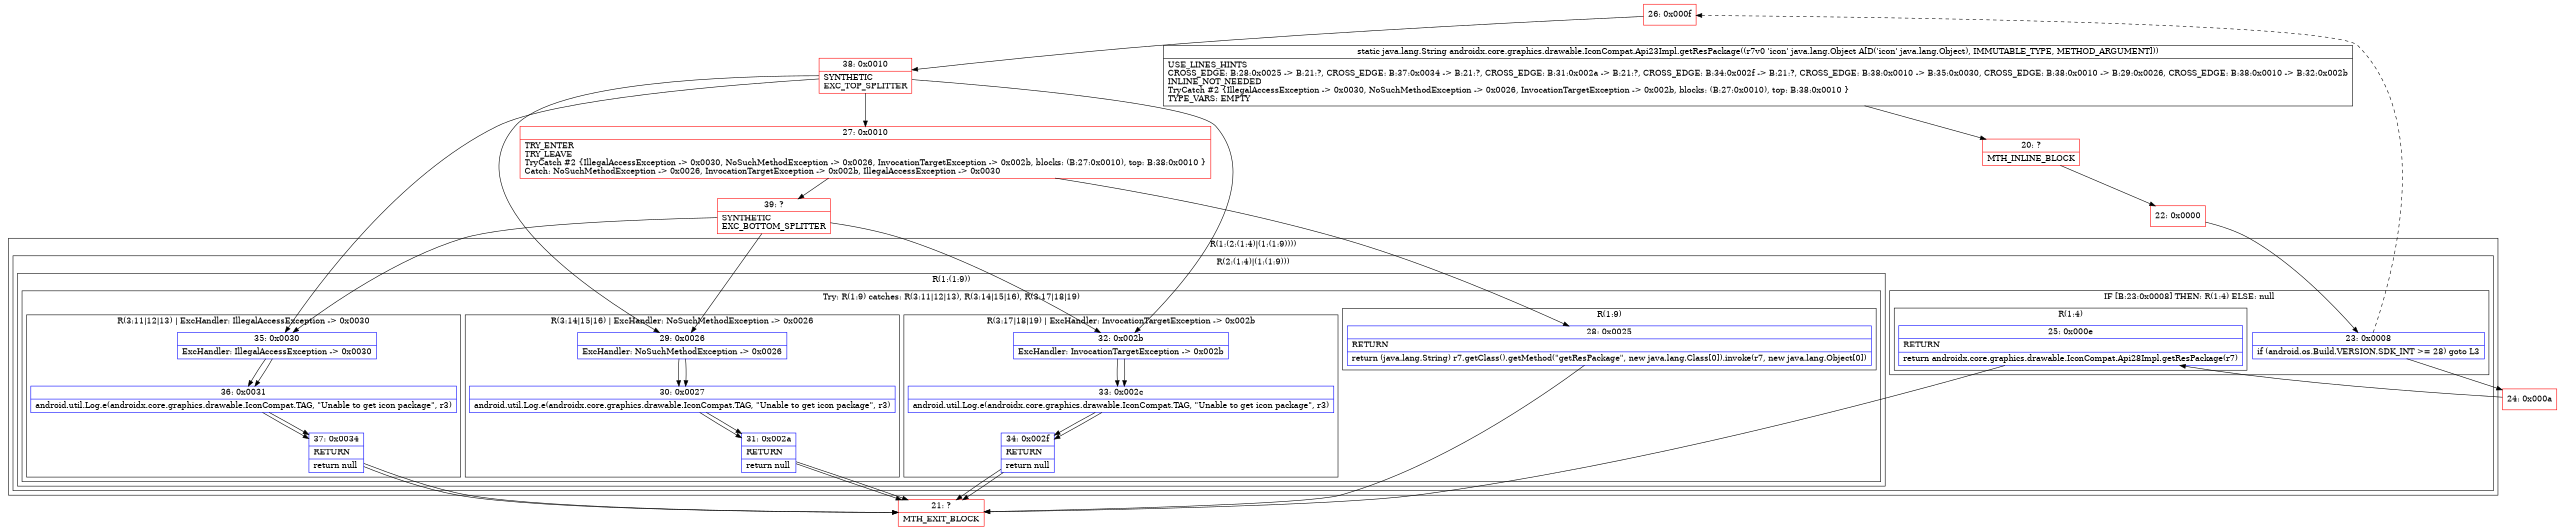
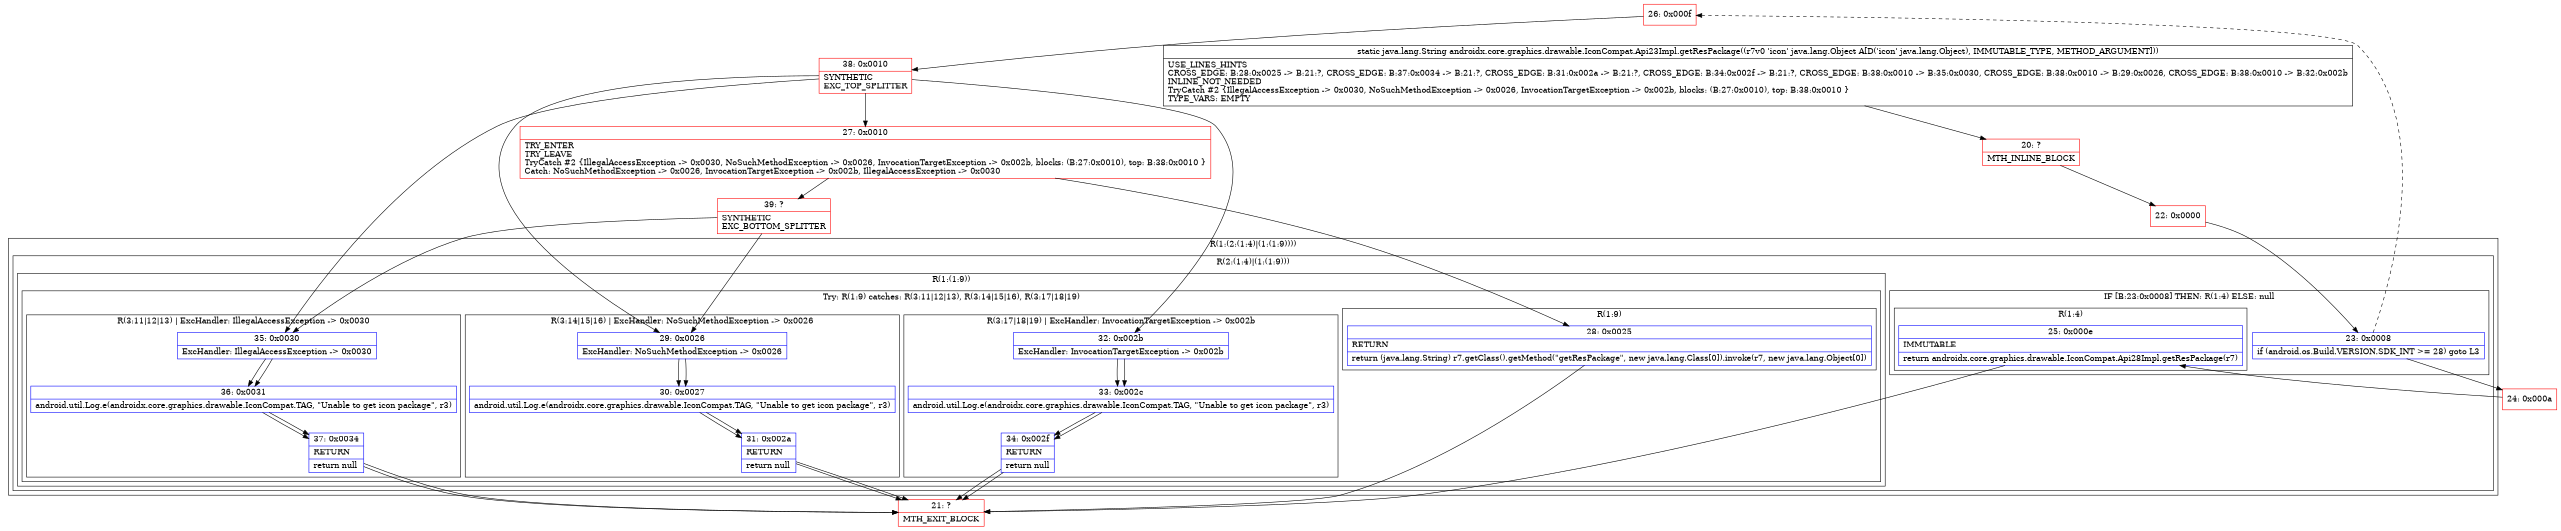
edge "39: ?" -> "32: 0x002b": removed
node "25: 0x000e": text "RETURN" -> "IMMUTABLE"
